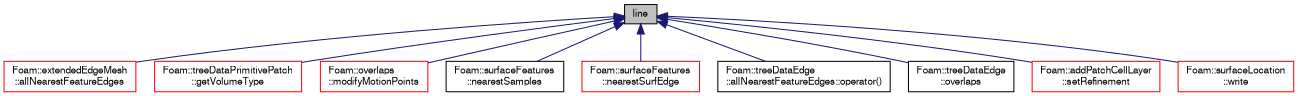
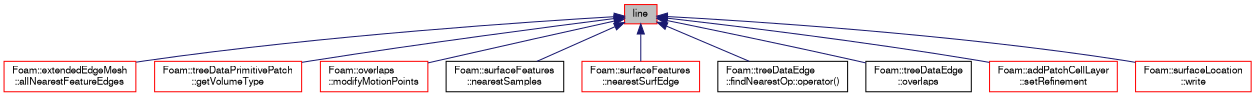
node "line": color black -> red
node "Foam::treeDataEdge ::allNearestFeatureEdges::operator()": label "Foam::treeDataEdge ::allNearestFeatureEdges::operator()" -> "Foam::treeDataEdge ::findNearestOp::operator()"
